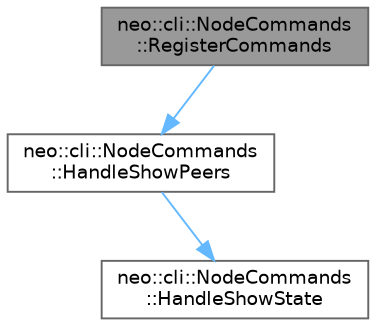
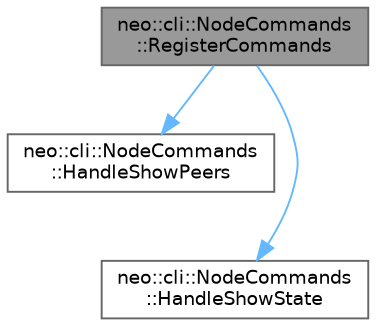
edge "neo::cli::NodeCommands ::HandleShowPeers" -> "neo::cli::NodeCommands ::HandleShowState": now "neo::cli::NodeCommands ::RegisterCommands" -> "neo::cli::NodeCommands ::HandleShowState"
